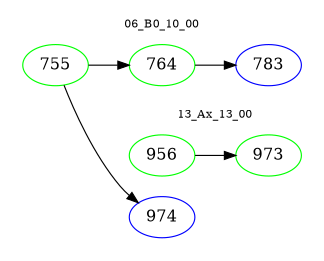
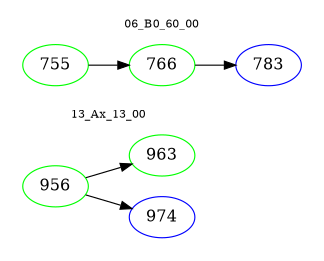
cluster "06_B0_10_00": label "06_B0_10_00" -> "06_B0_60_00"
node "764": label "764" -> "766"
edge "755" -> "974": now "956" -> "974"
node "973": label "973" -> "963"
